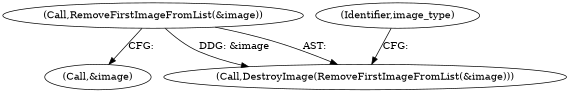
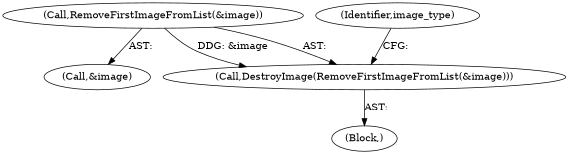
edge "(Call,RemoveFirstImageFromList(&image))" -> "(Call,&image)": label "CFG: " -> "AST: "
node "(Block,)": added
